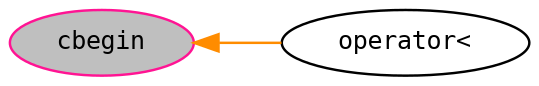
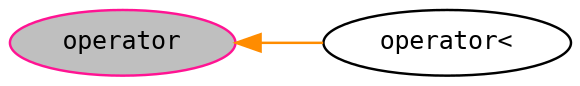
node "cbegin": label "cbegin" -> "operator"
